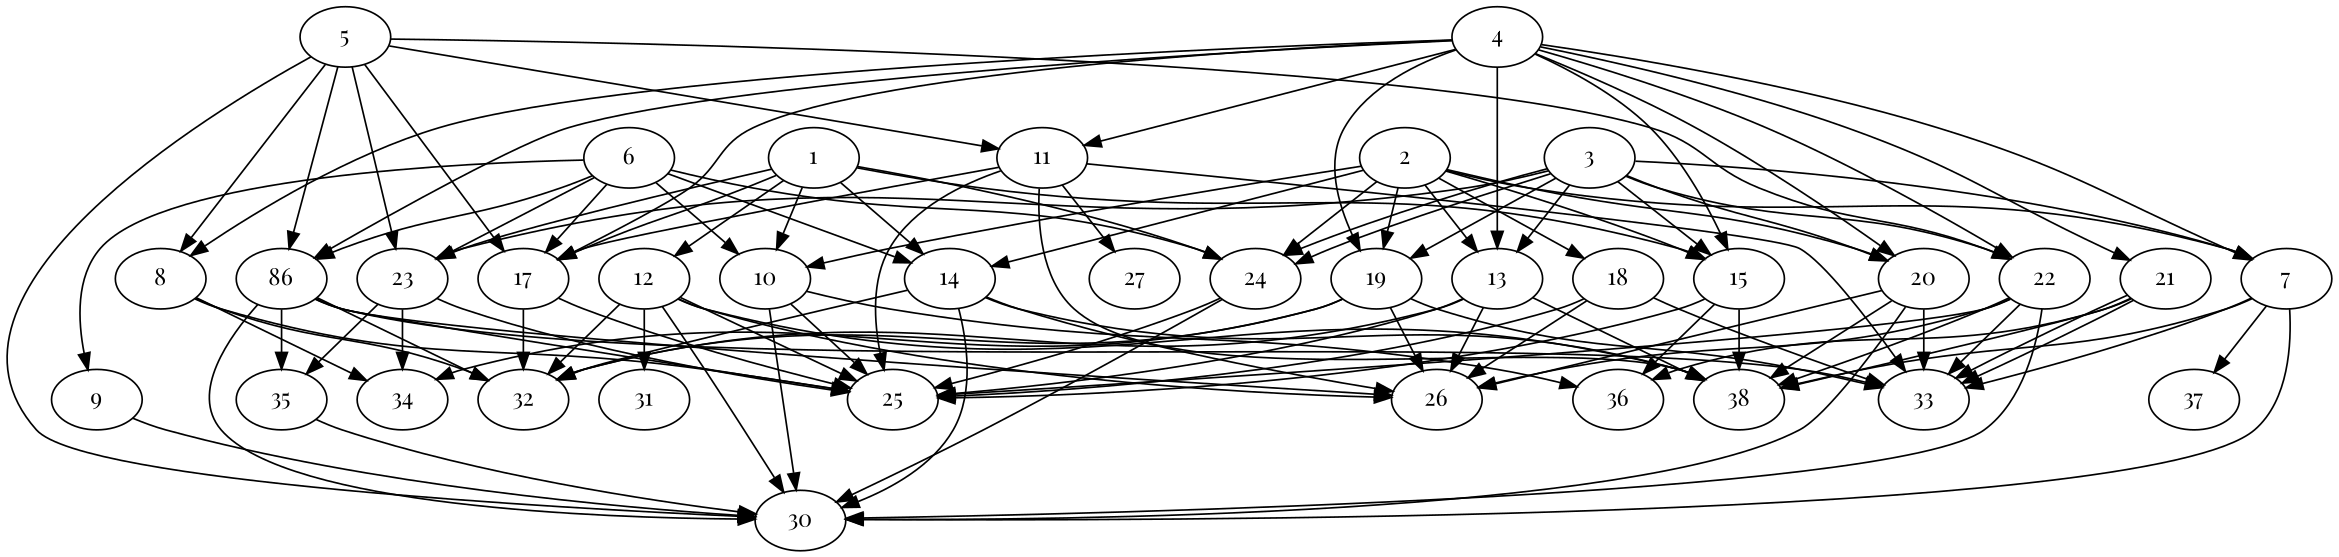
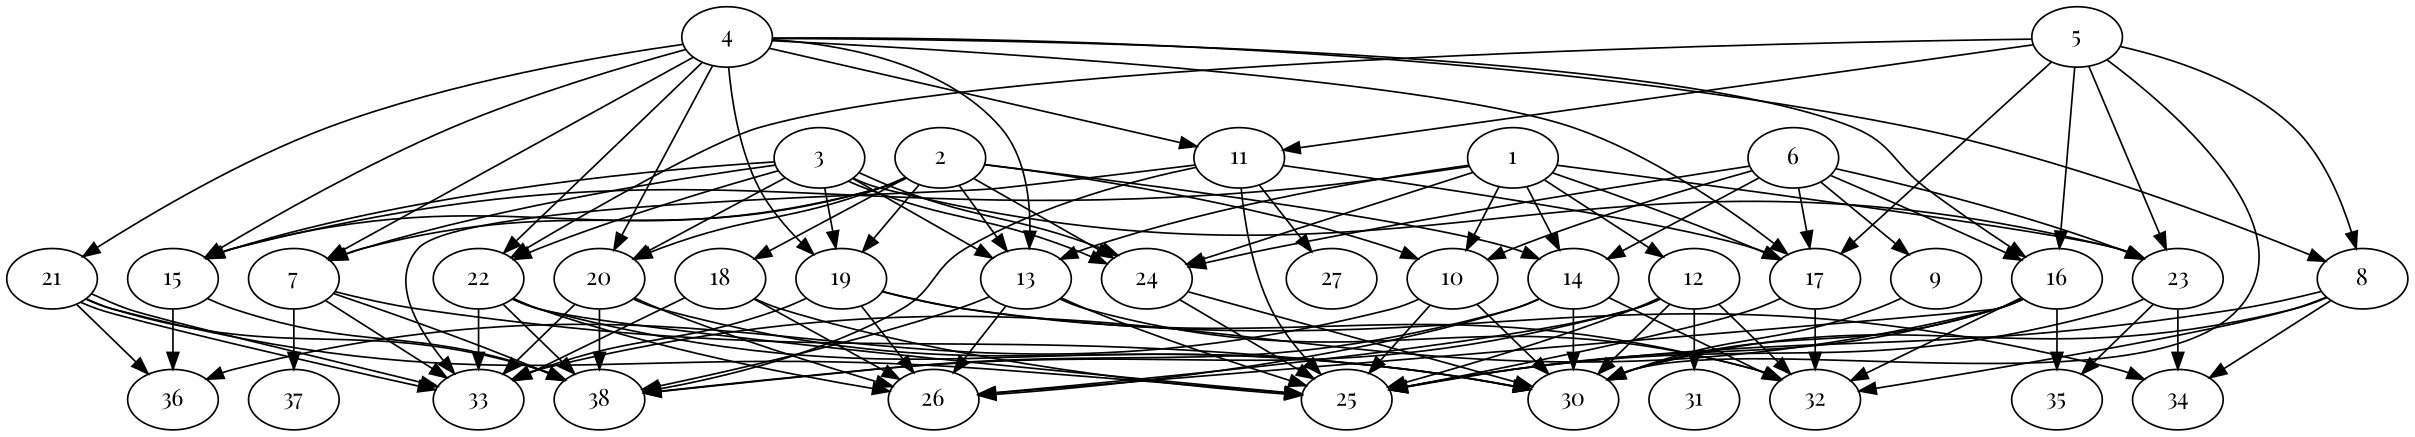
edge "1" -> "13": added
node "86": label "86" -> "16"
edge "15" -> "25": now "21" -> "25"
edge "35" -> "30": now "8" -> "30"
